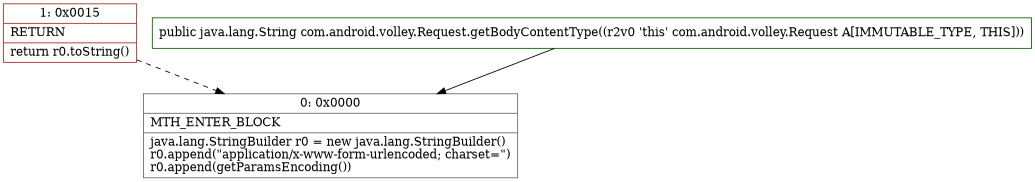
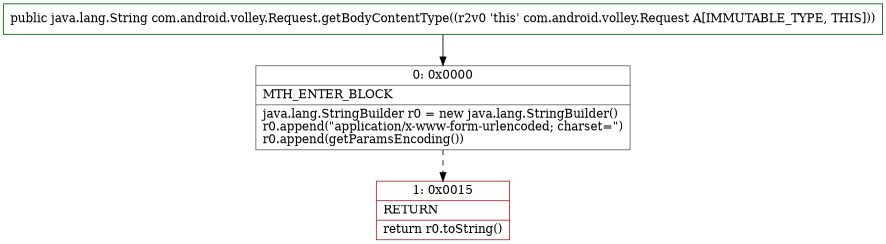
edge "1: 0x0015" -> "0: 0x0000": reversed
